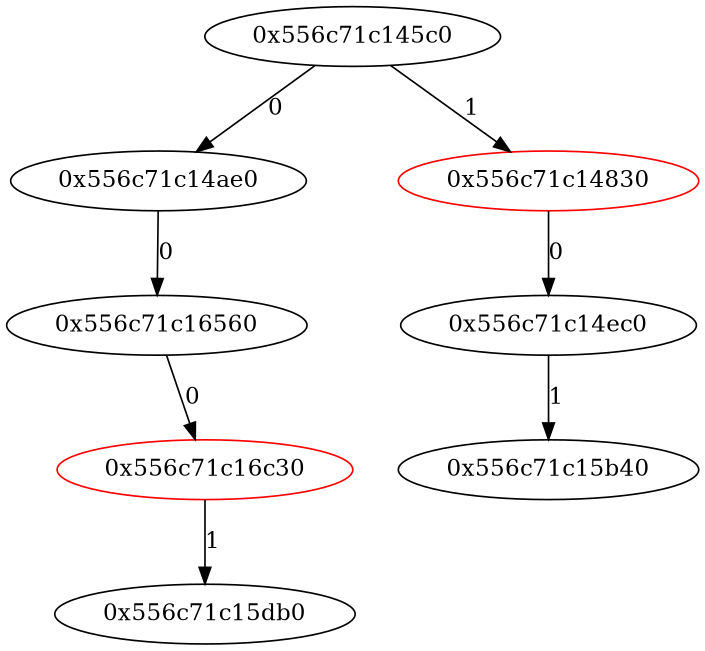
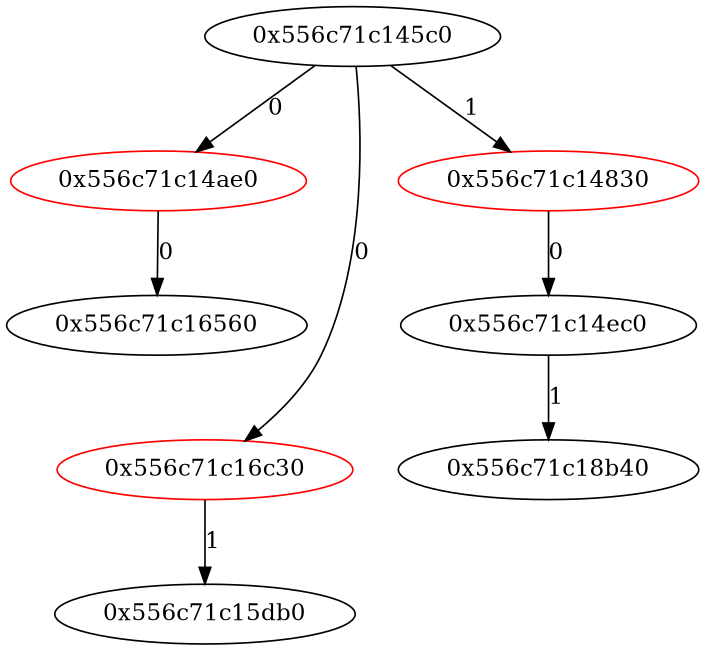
node "0x556c71c14ae0": color black -> red
edge "0x556c71c16560" -> "0x556c71c16c30": now "0x556c71c145c0" -> "0x556c71c16c30"
node "0x556c71c15b40": label "0x556c71c15b40" -> "0x556c71c18b40"
